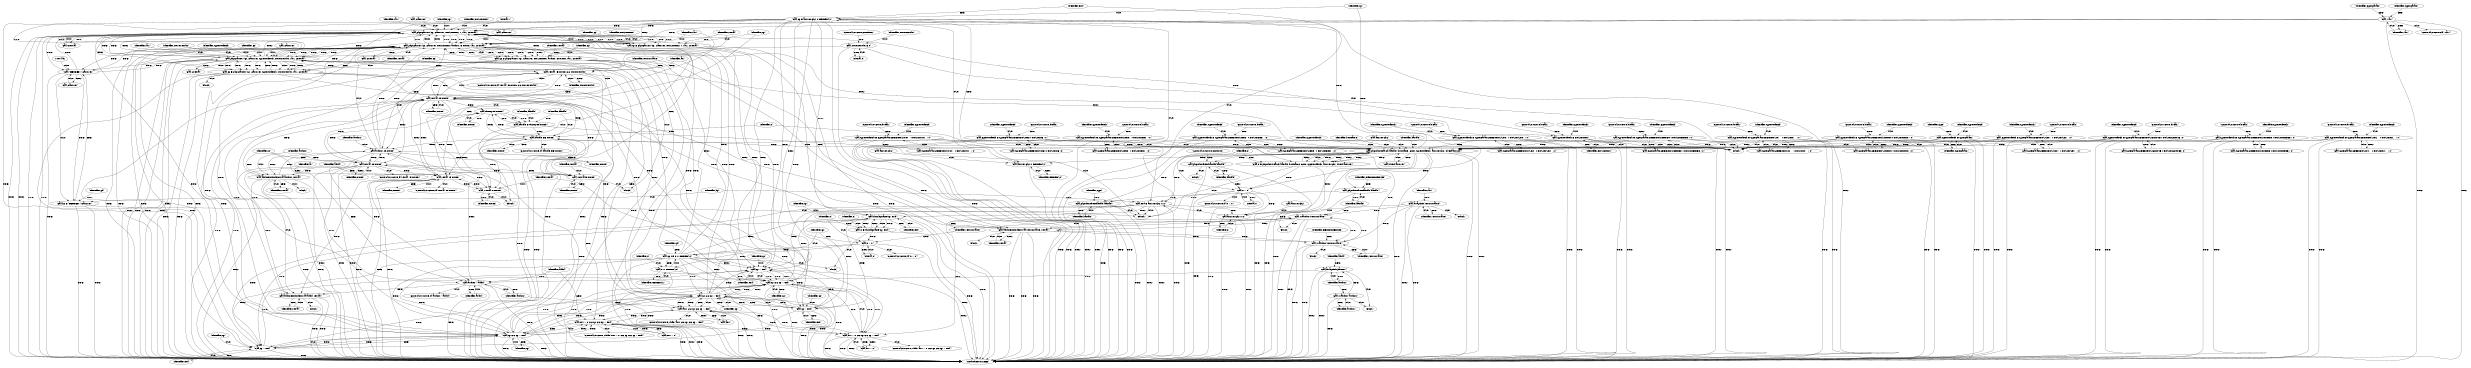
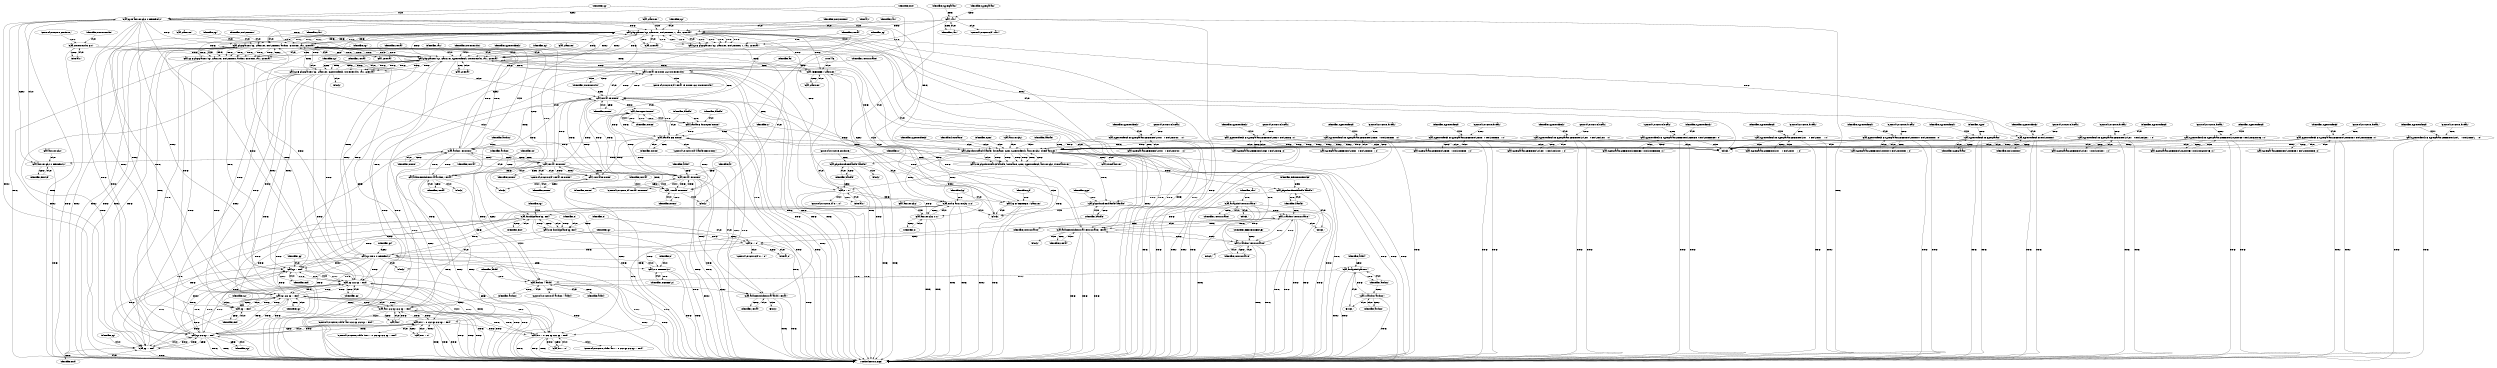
node "(Identifier,C_IN)": added
node "(Call,type_param&PHP_DNS_NS    ? DNS_T_NS    : 0)": removed
node "(Identifier,HFIXEDSZ)": label "(Identifier,HFIXEDSZ)" -> "(Identifier,FALSE)"
